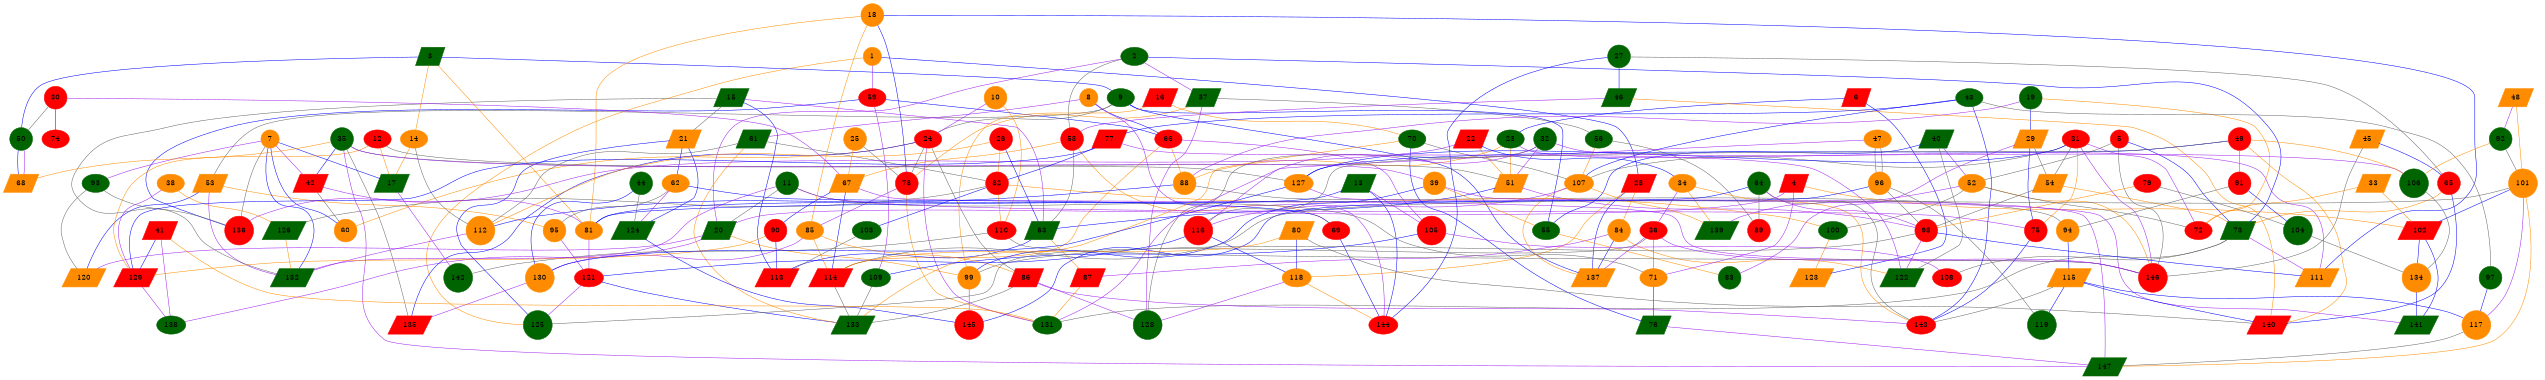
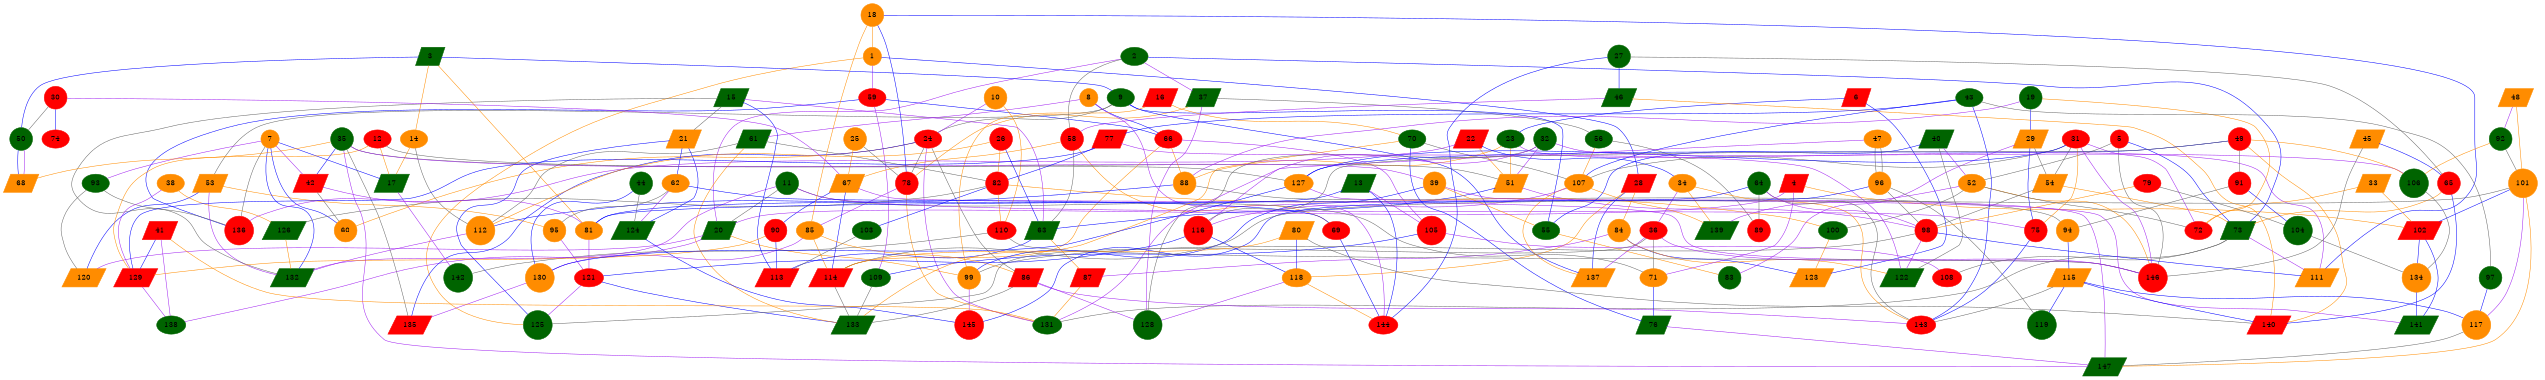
edge "18" -- "81": now "18" -- "1"
edge "84" -- "137": now "84" -- "123"
